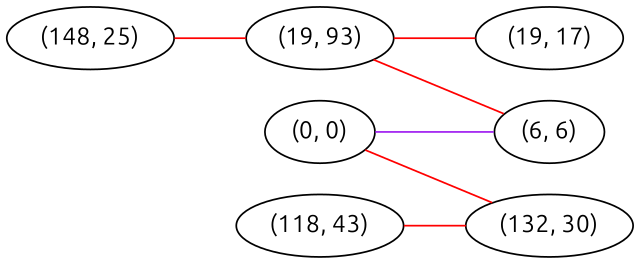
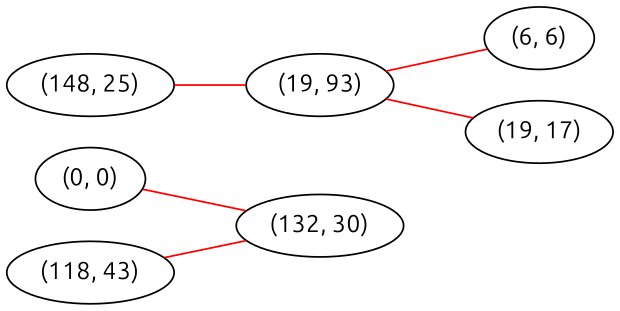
edge "(0, 0)" -- "(6, 6)": removed
